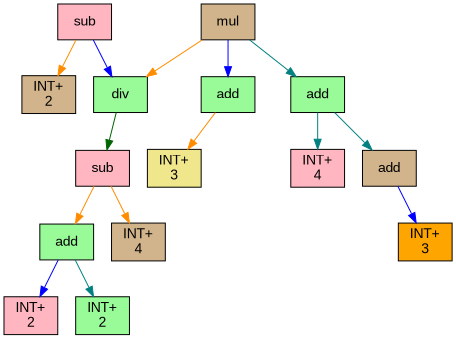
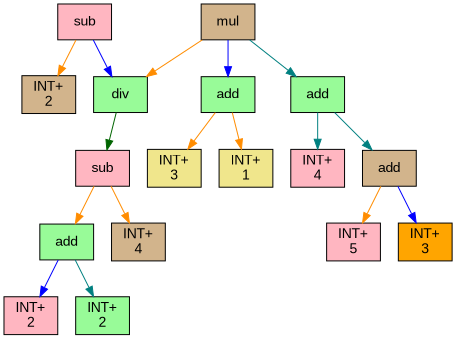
node "INT+ 1": added
node "INT+ 5": added
